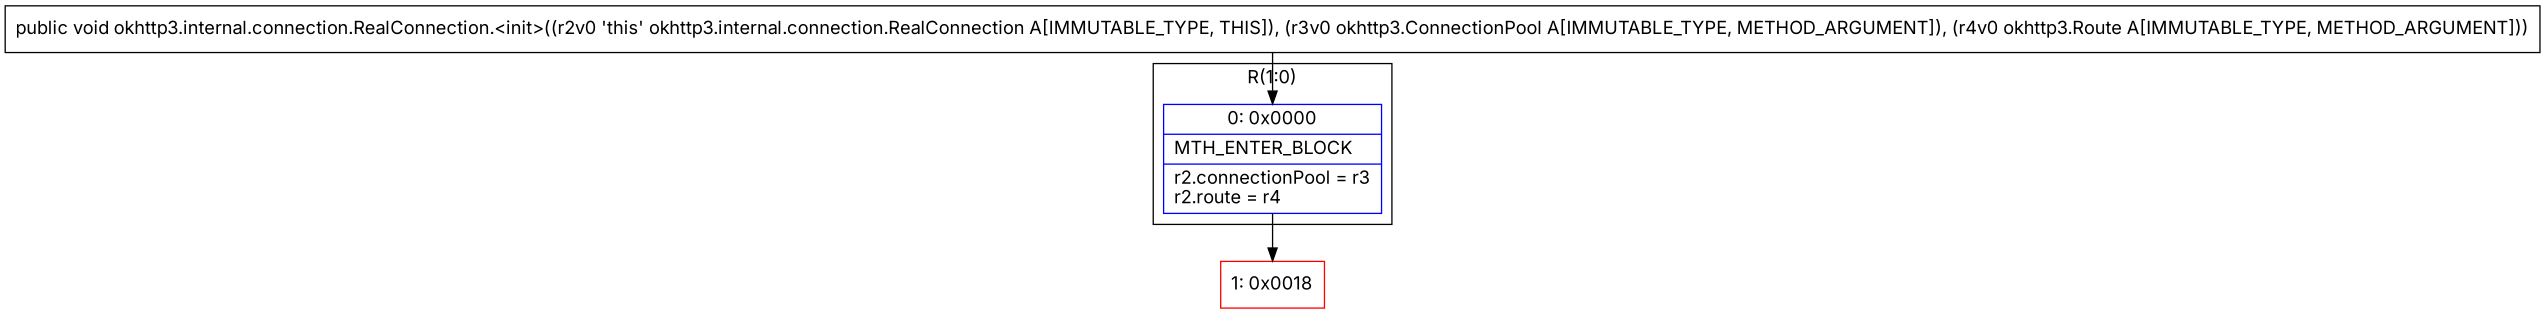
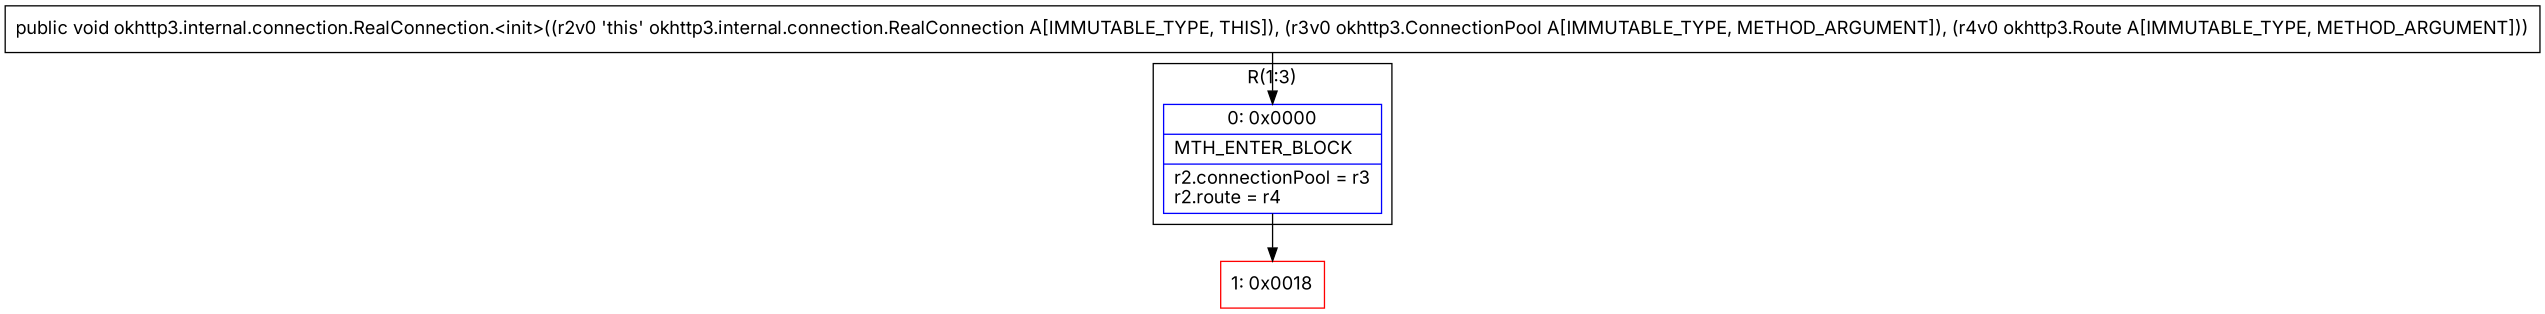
cluster "R(1:0)": label "R(1:0)" -> "R(1:3)"
